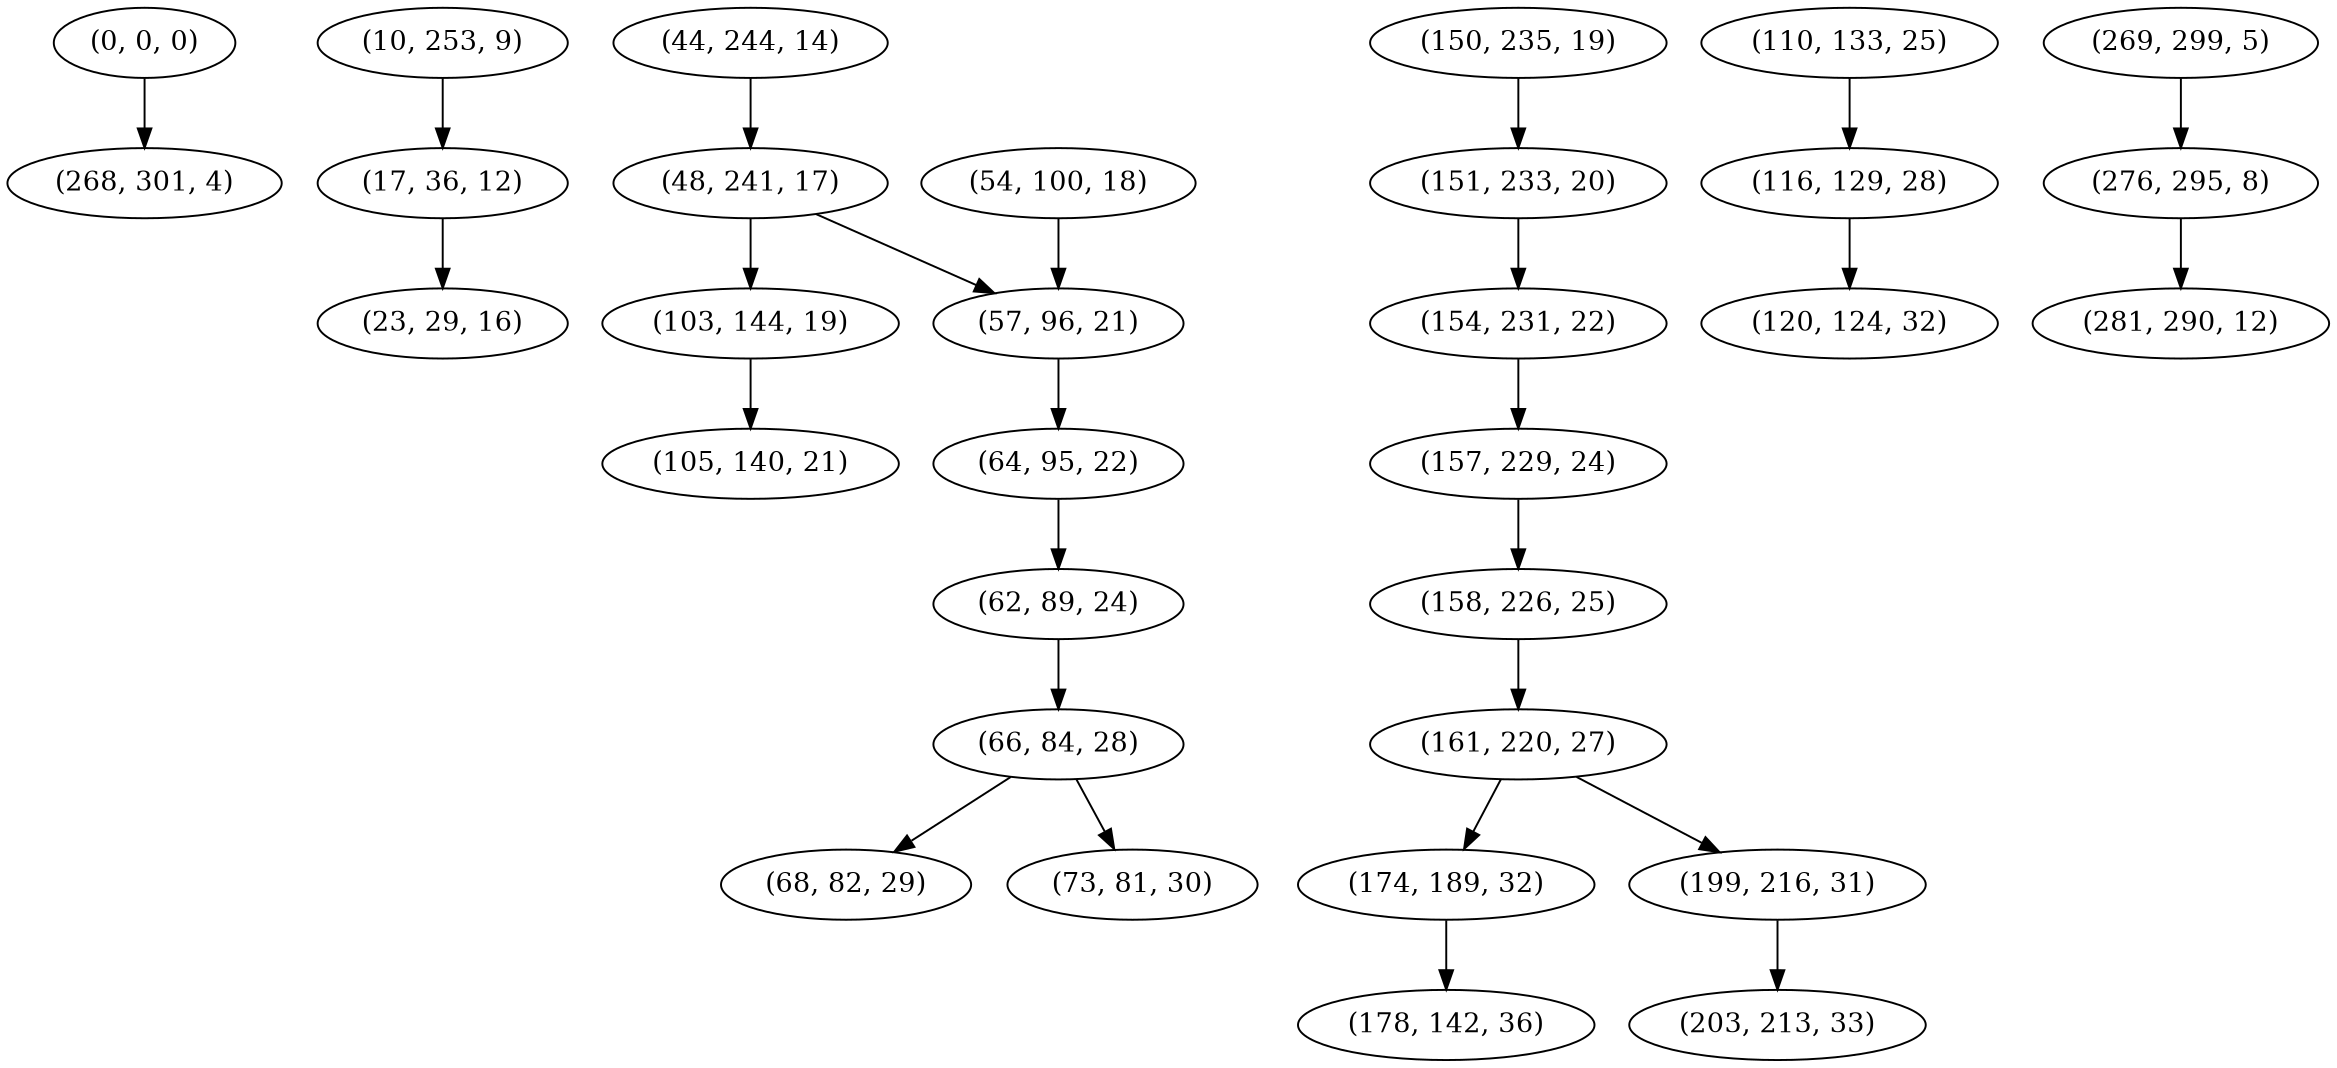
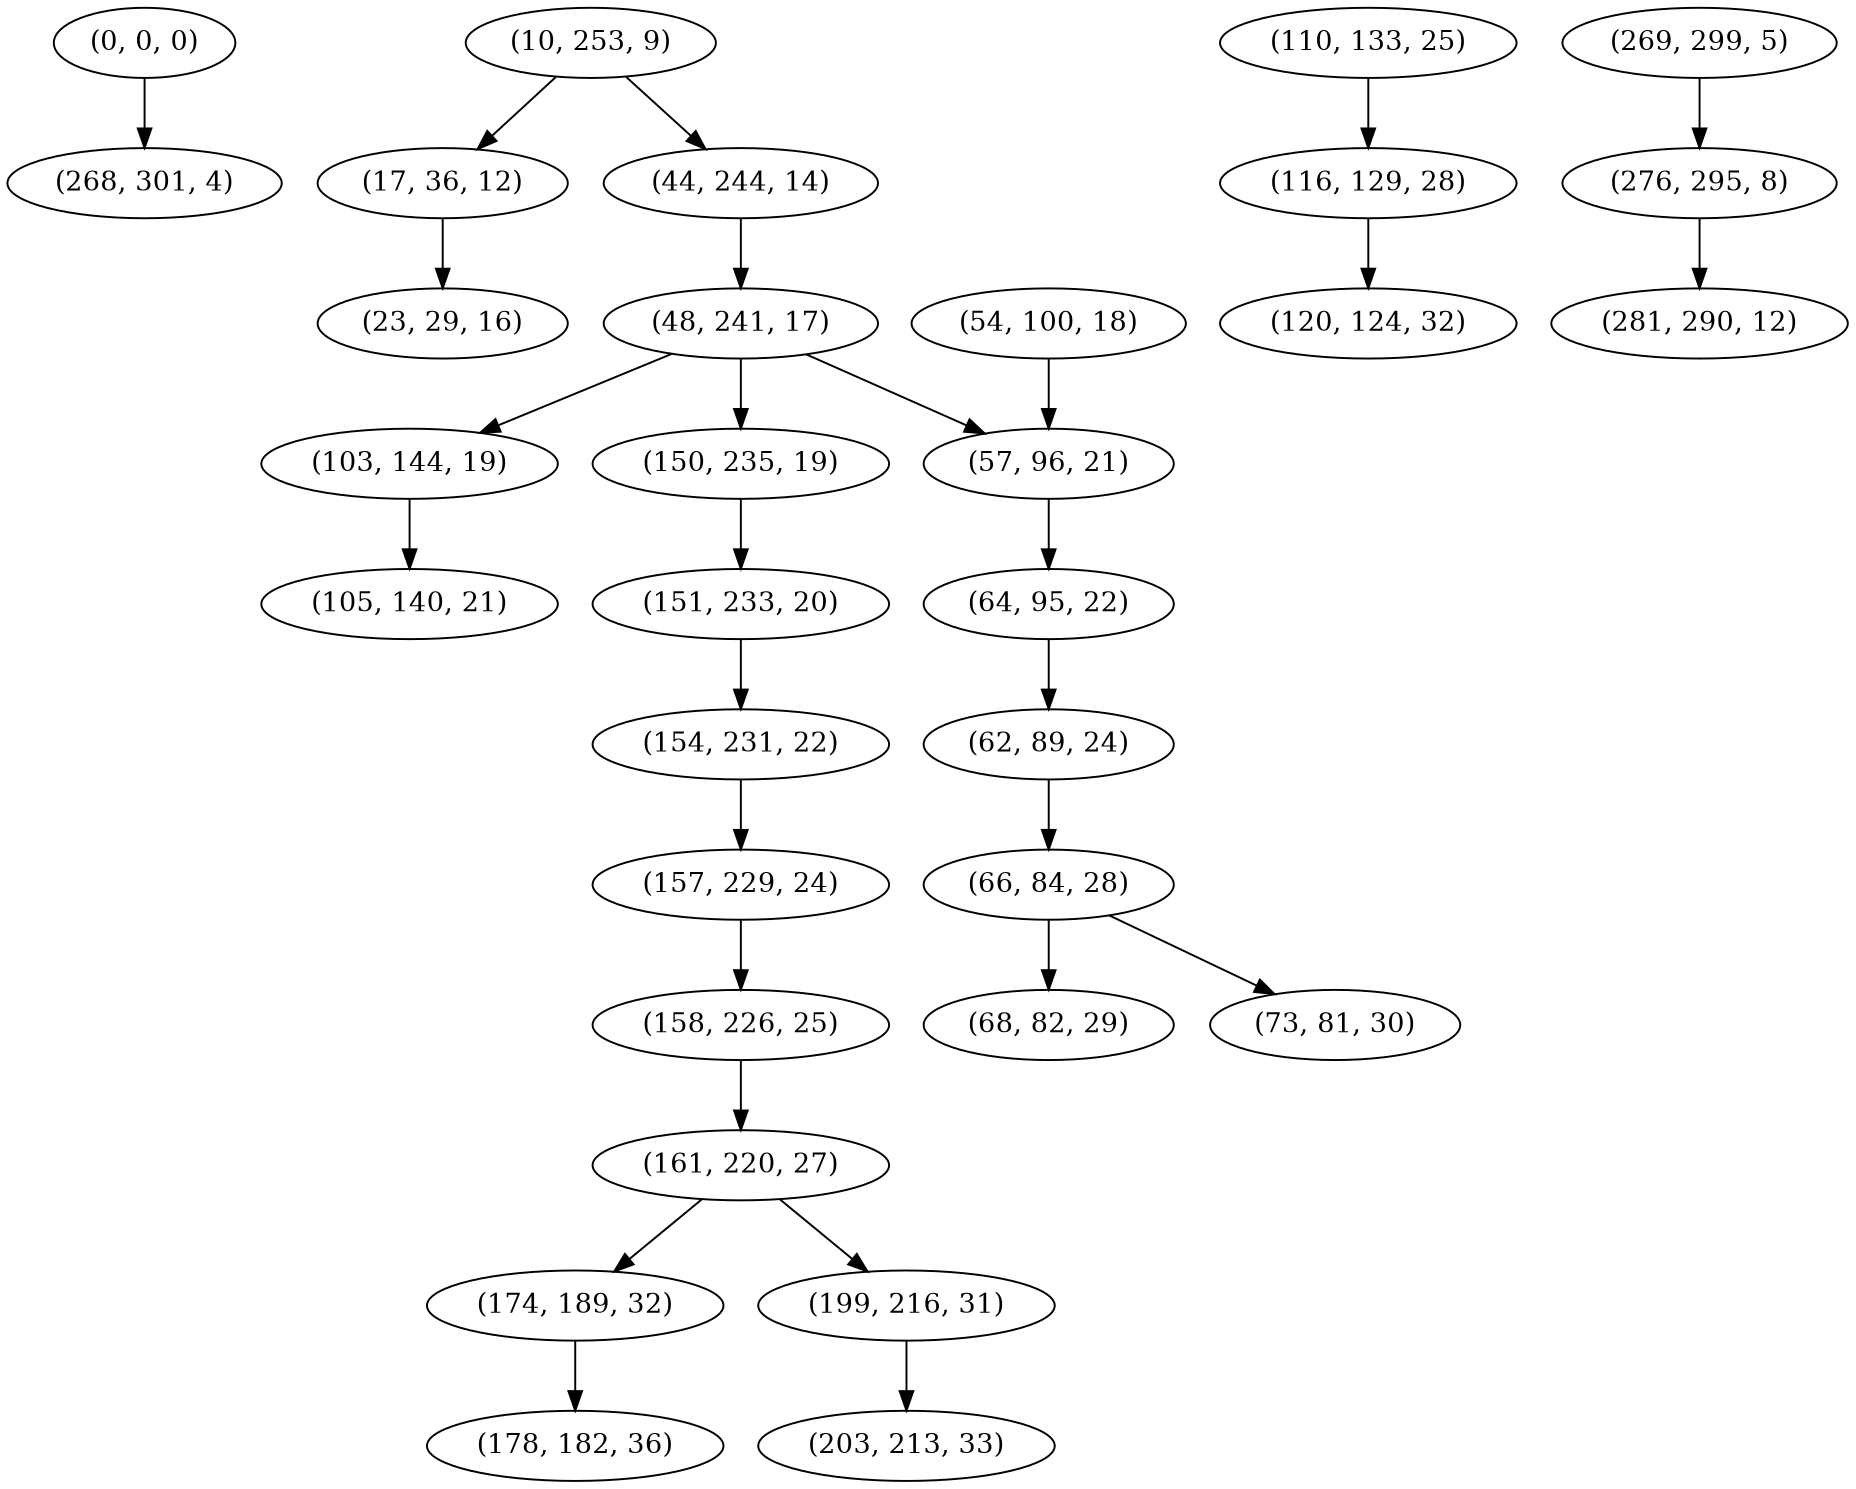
edge "(10, 253, 9)" -> "(44, 244, 14)": added
edge "(48, 241, 17)" -> "(150, 235, 19)": added
node "(178, 142, 36)": label "(178, 142, 36)" -> "(178, 182, 36)"
